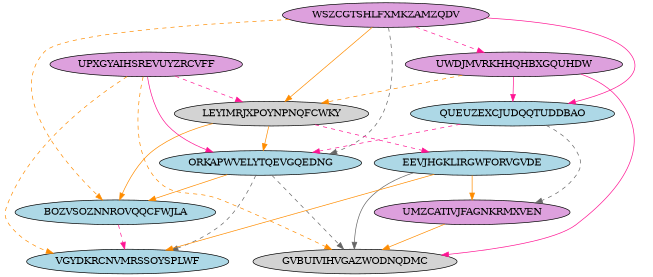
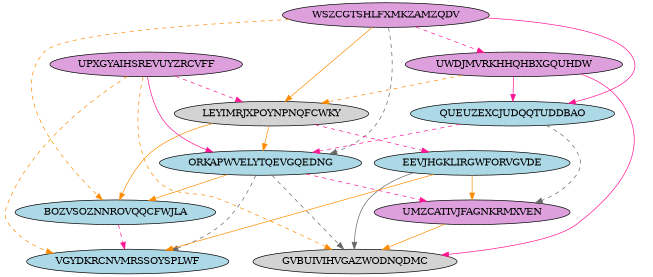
edge "ORKAPWVELYTQEVGQEDNG" -> "UMZCATIVJFAGNKRMXVEN": added
